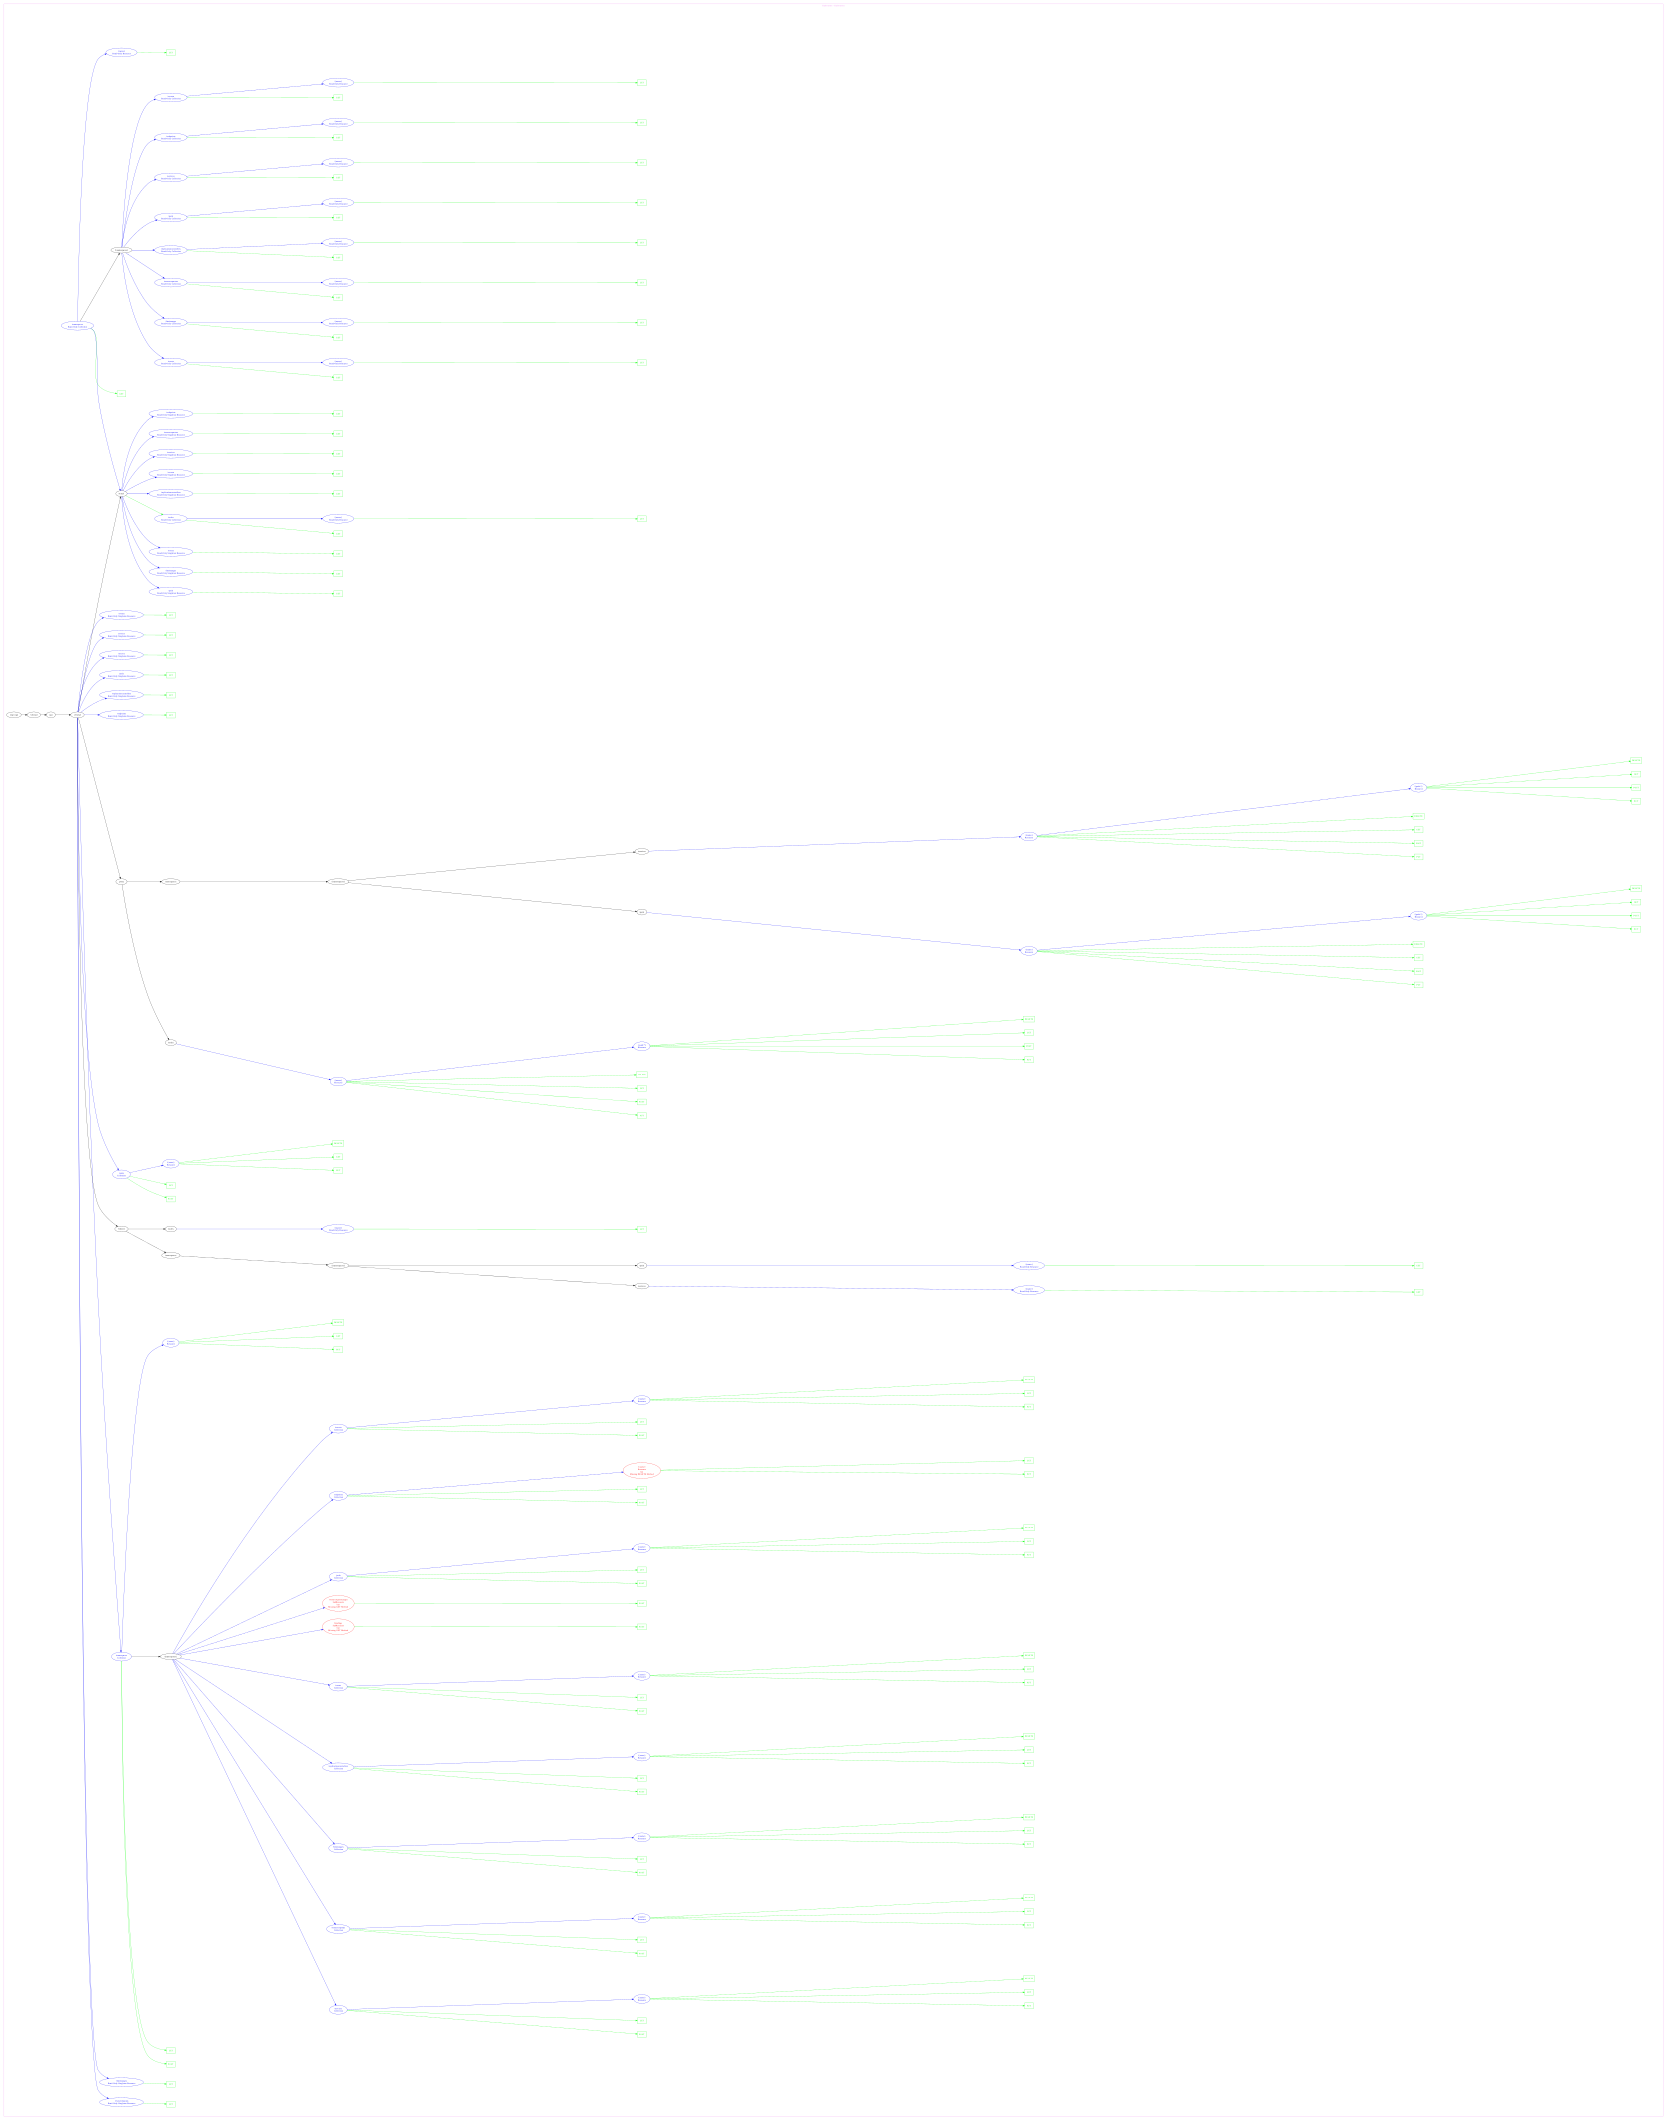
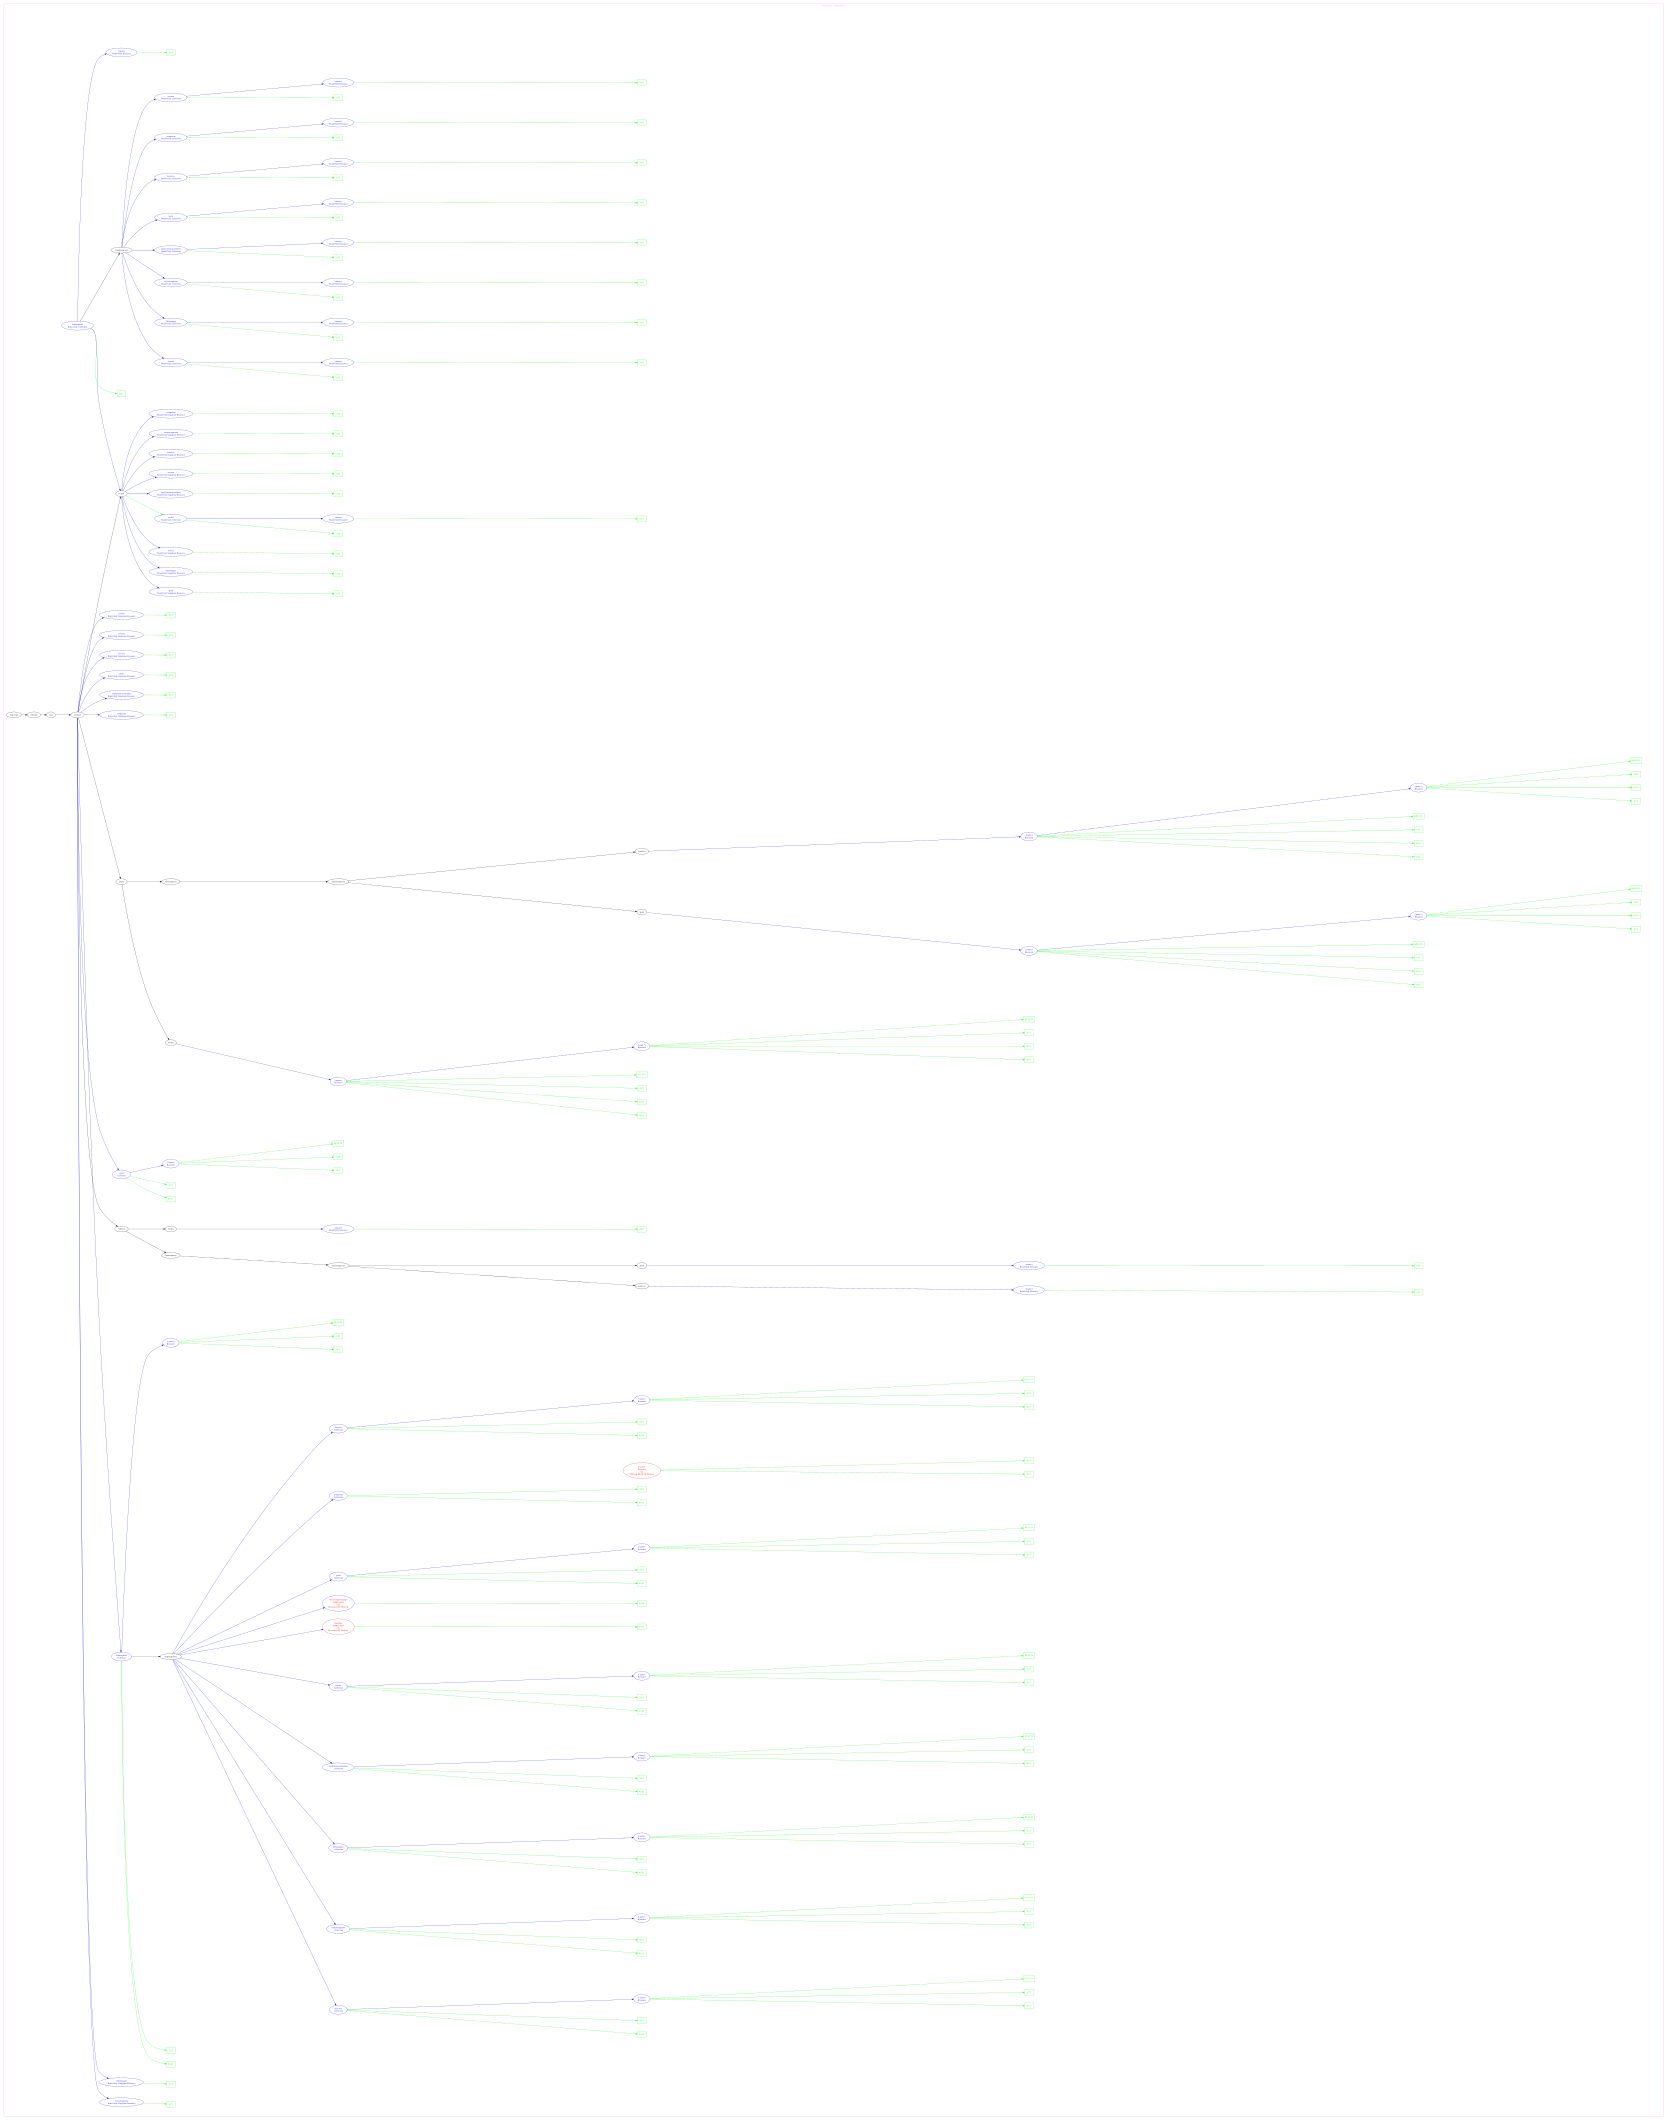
edge "/endpoints Collection" -> "/{name} Resource but Missing DELETE Method": removed
node "/resourcequotausages SubResource but Missing GET Method": color red -> blue
